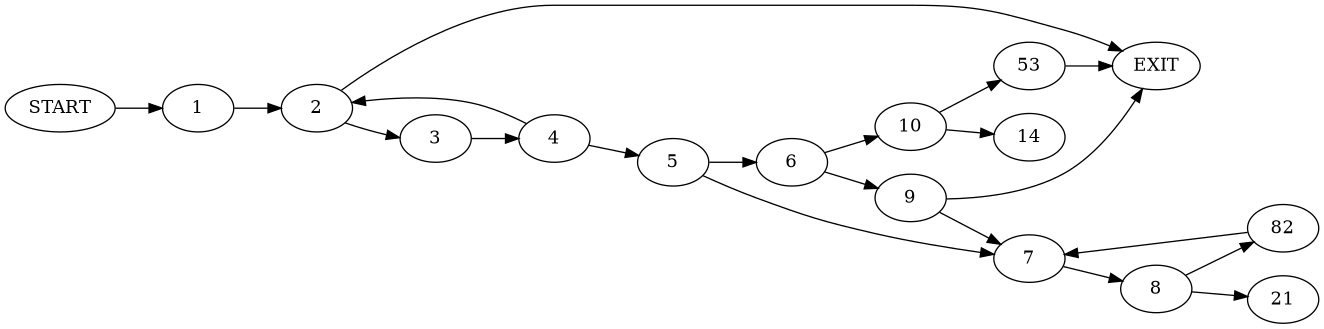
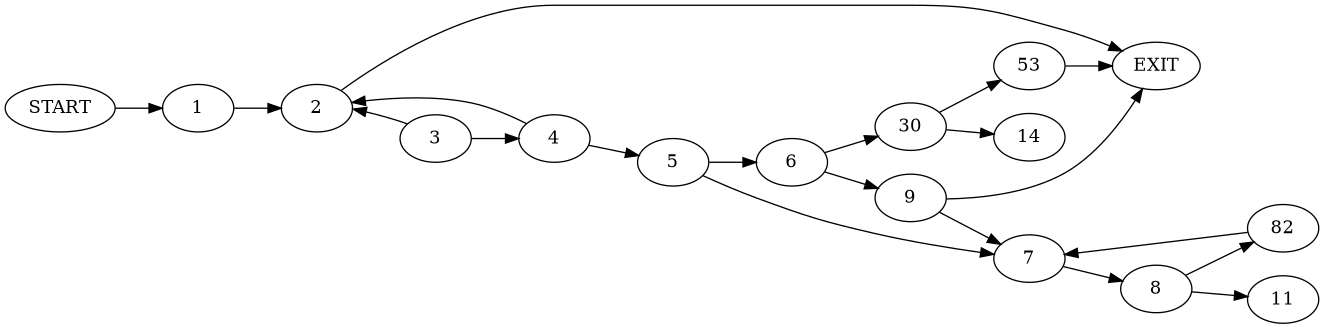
node "10": label "10" -> "30"
edge "2" -> "3": reversed
node "21": label "21" -> "11"
